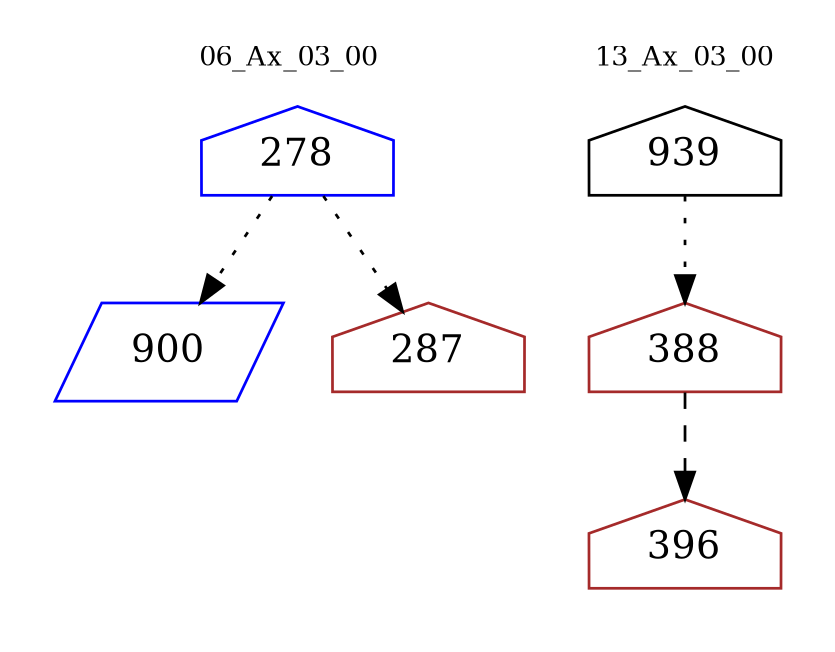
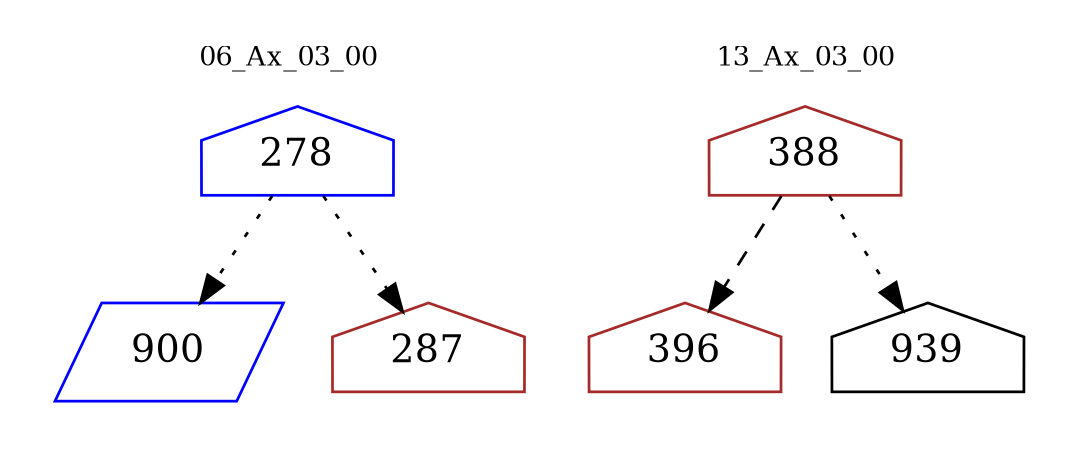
edge "939" -> "388": reversed
